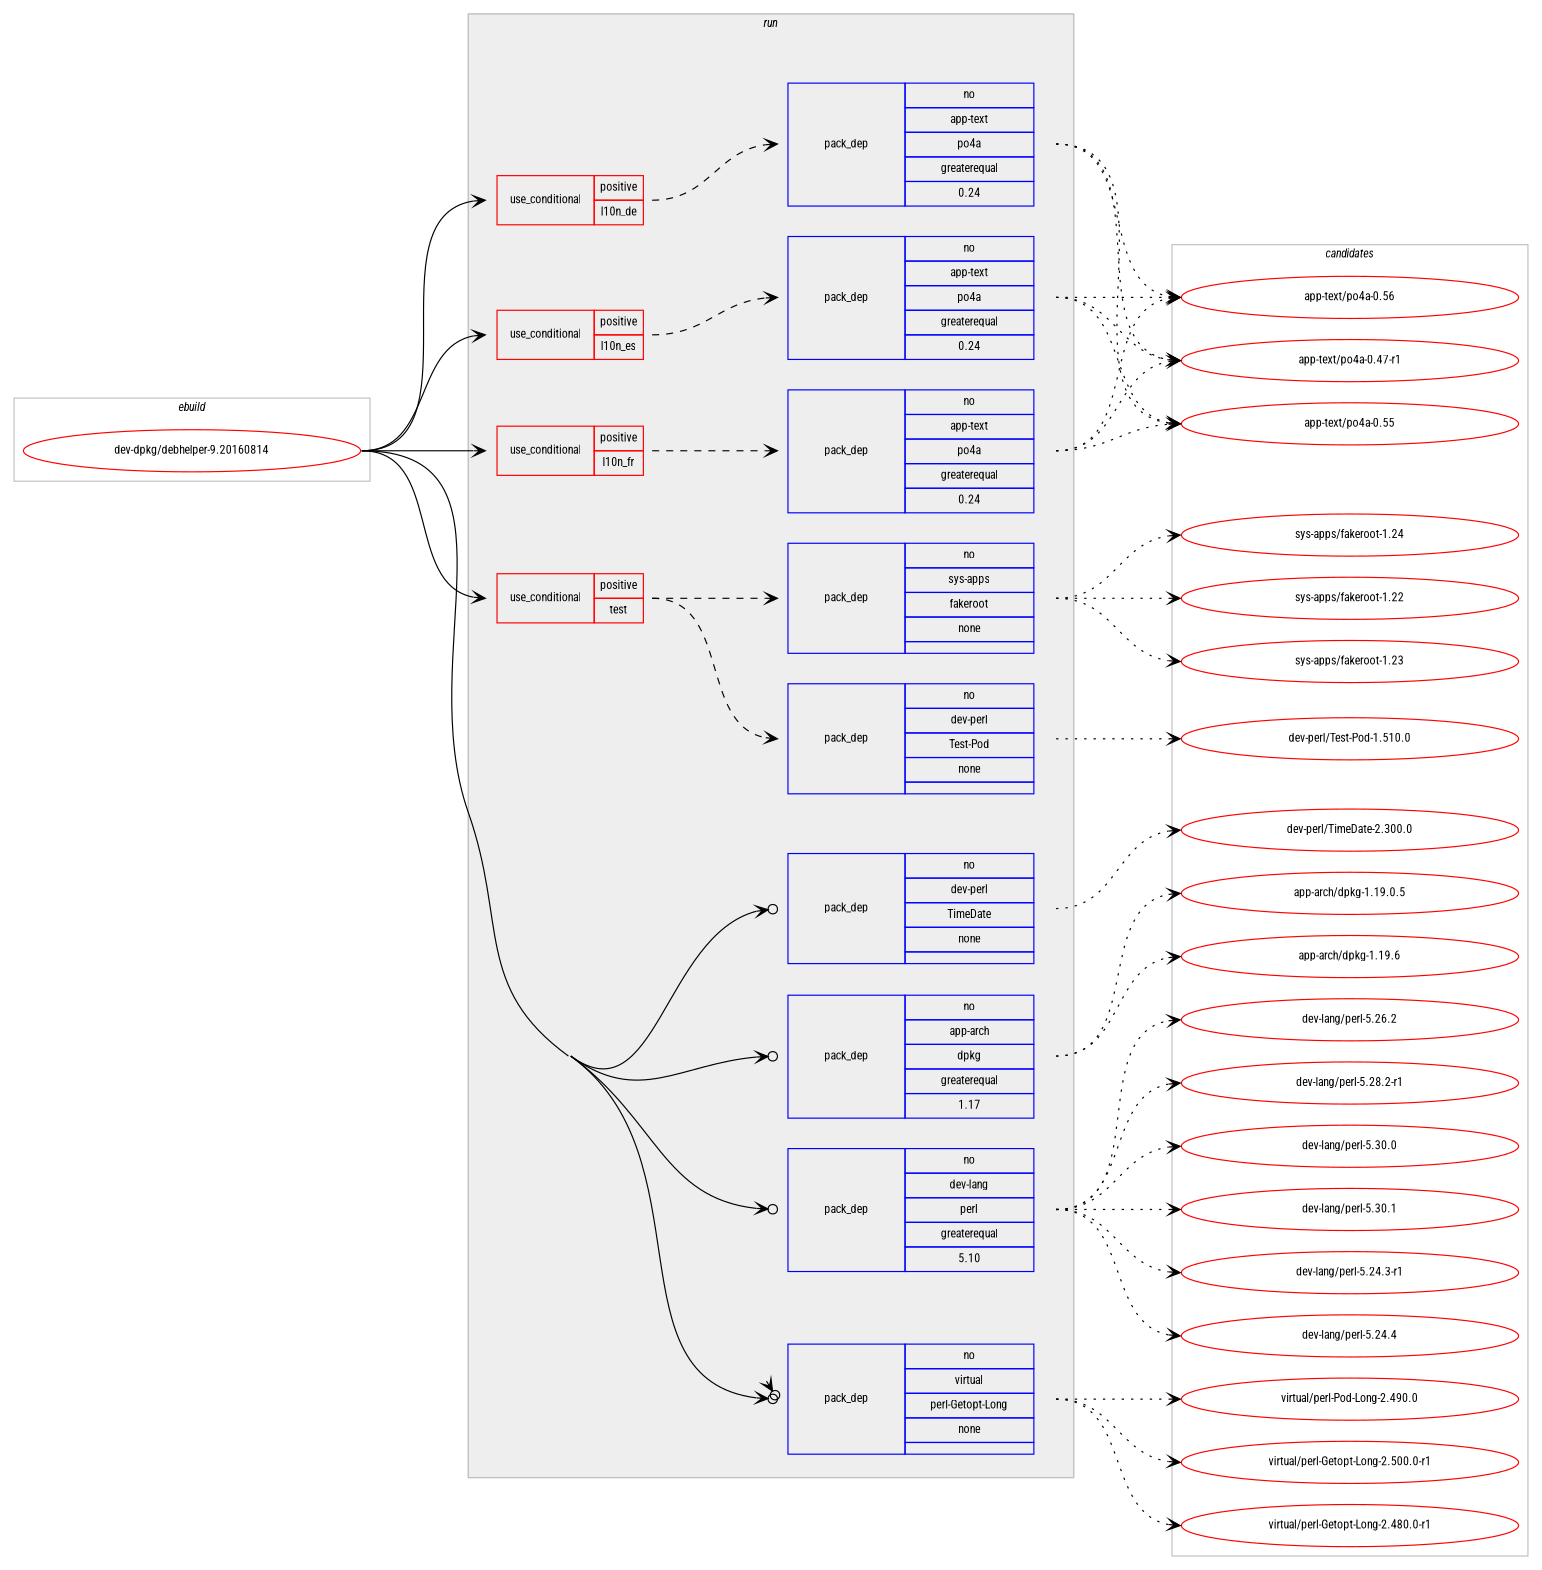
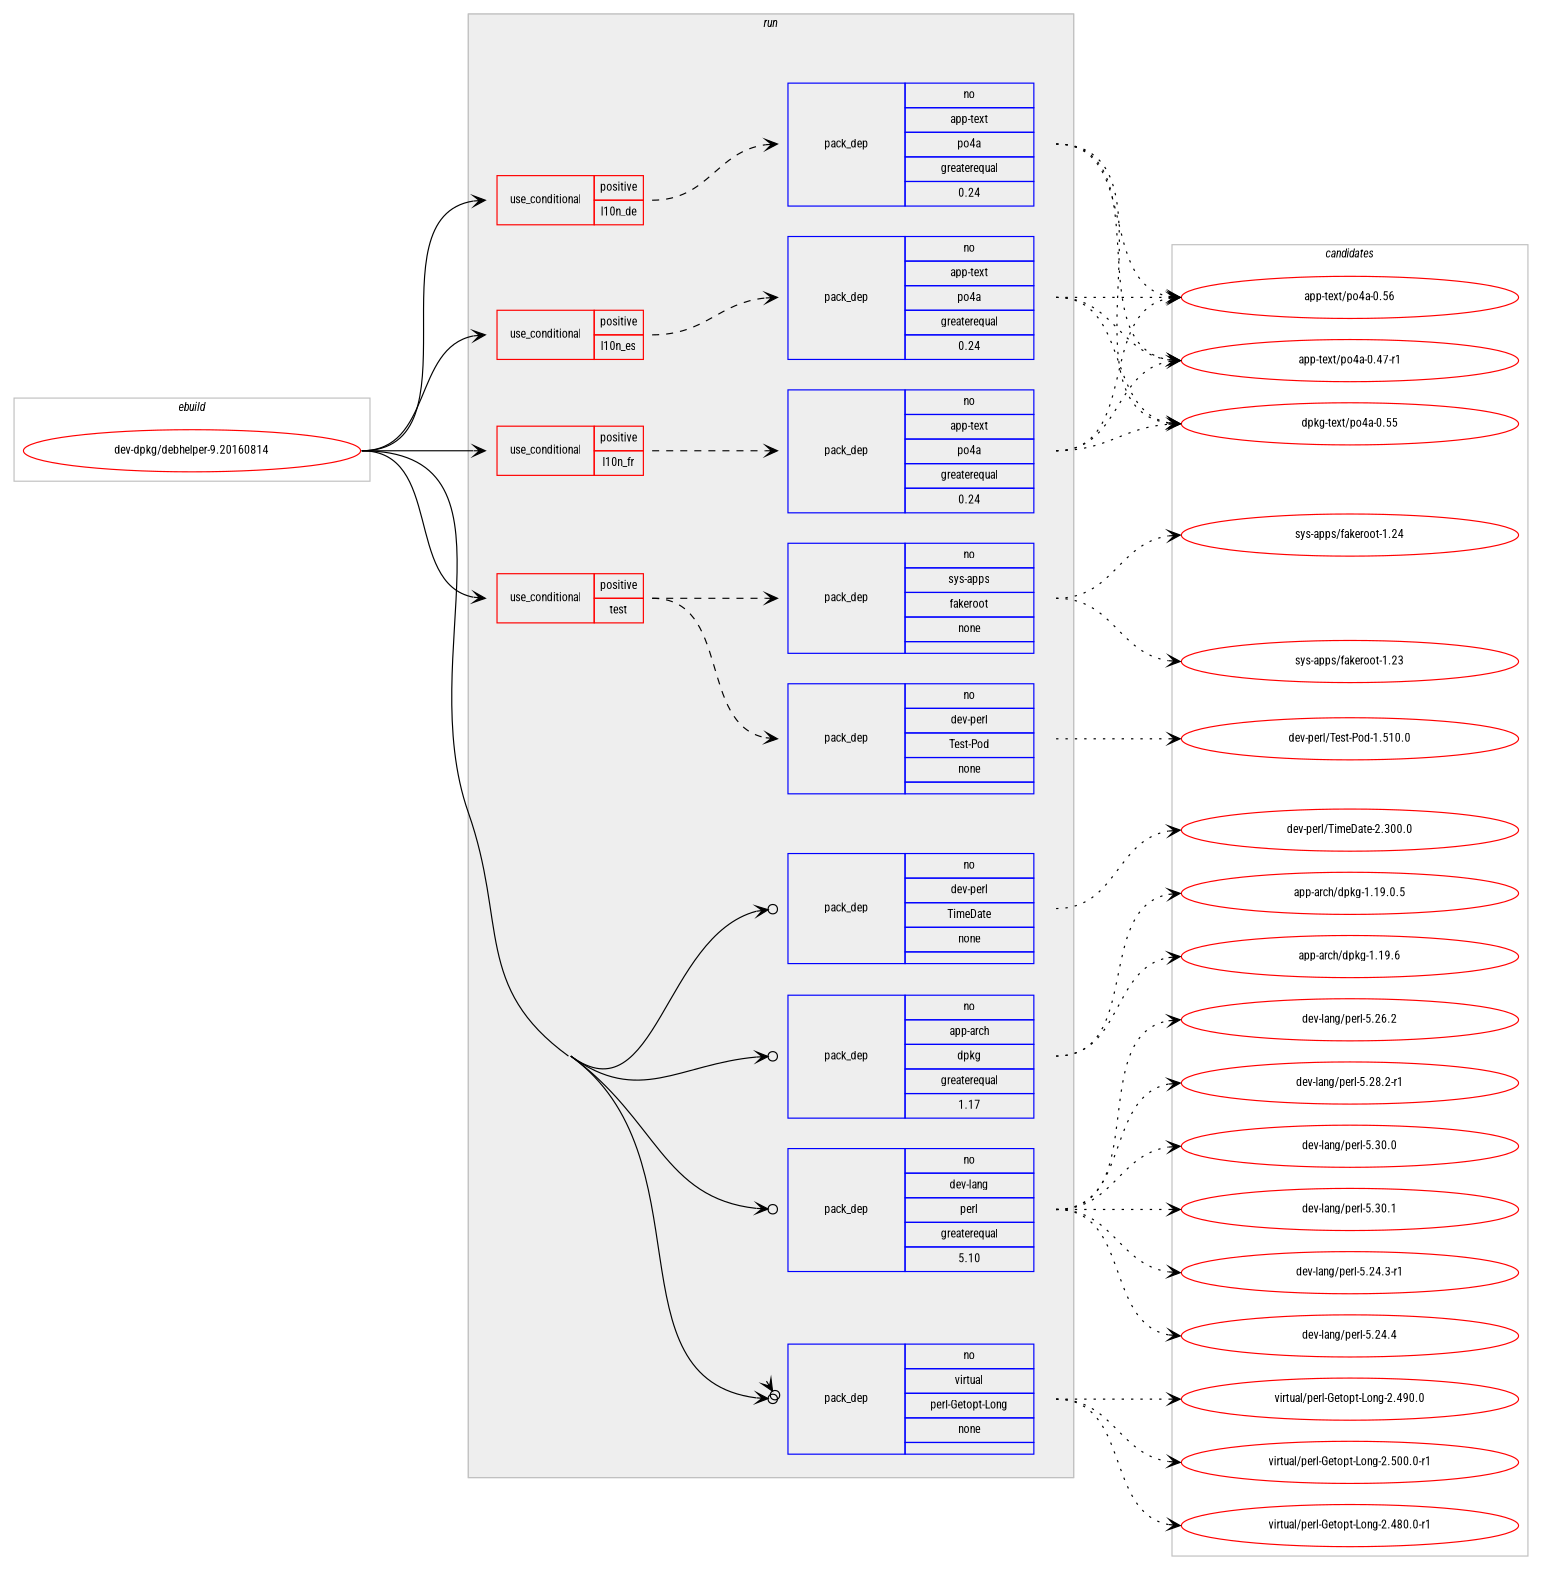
node "app-text/po4a-0.55": label "app-text/po4a-0.55" -> "dpkg-text/po4a-0.55"
node "sys-apps/fakeroot-1.22": removed
node "virtual/perl-Pod-Long-2.490.0": label "virtual/perl-Pod-Long-2.490.0" -> "virtual/perl-Getopt-Long-2.490.0"
